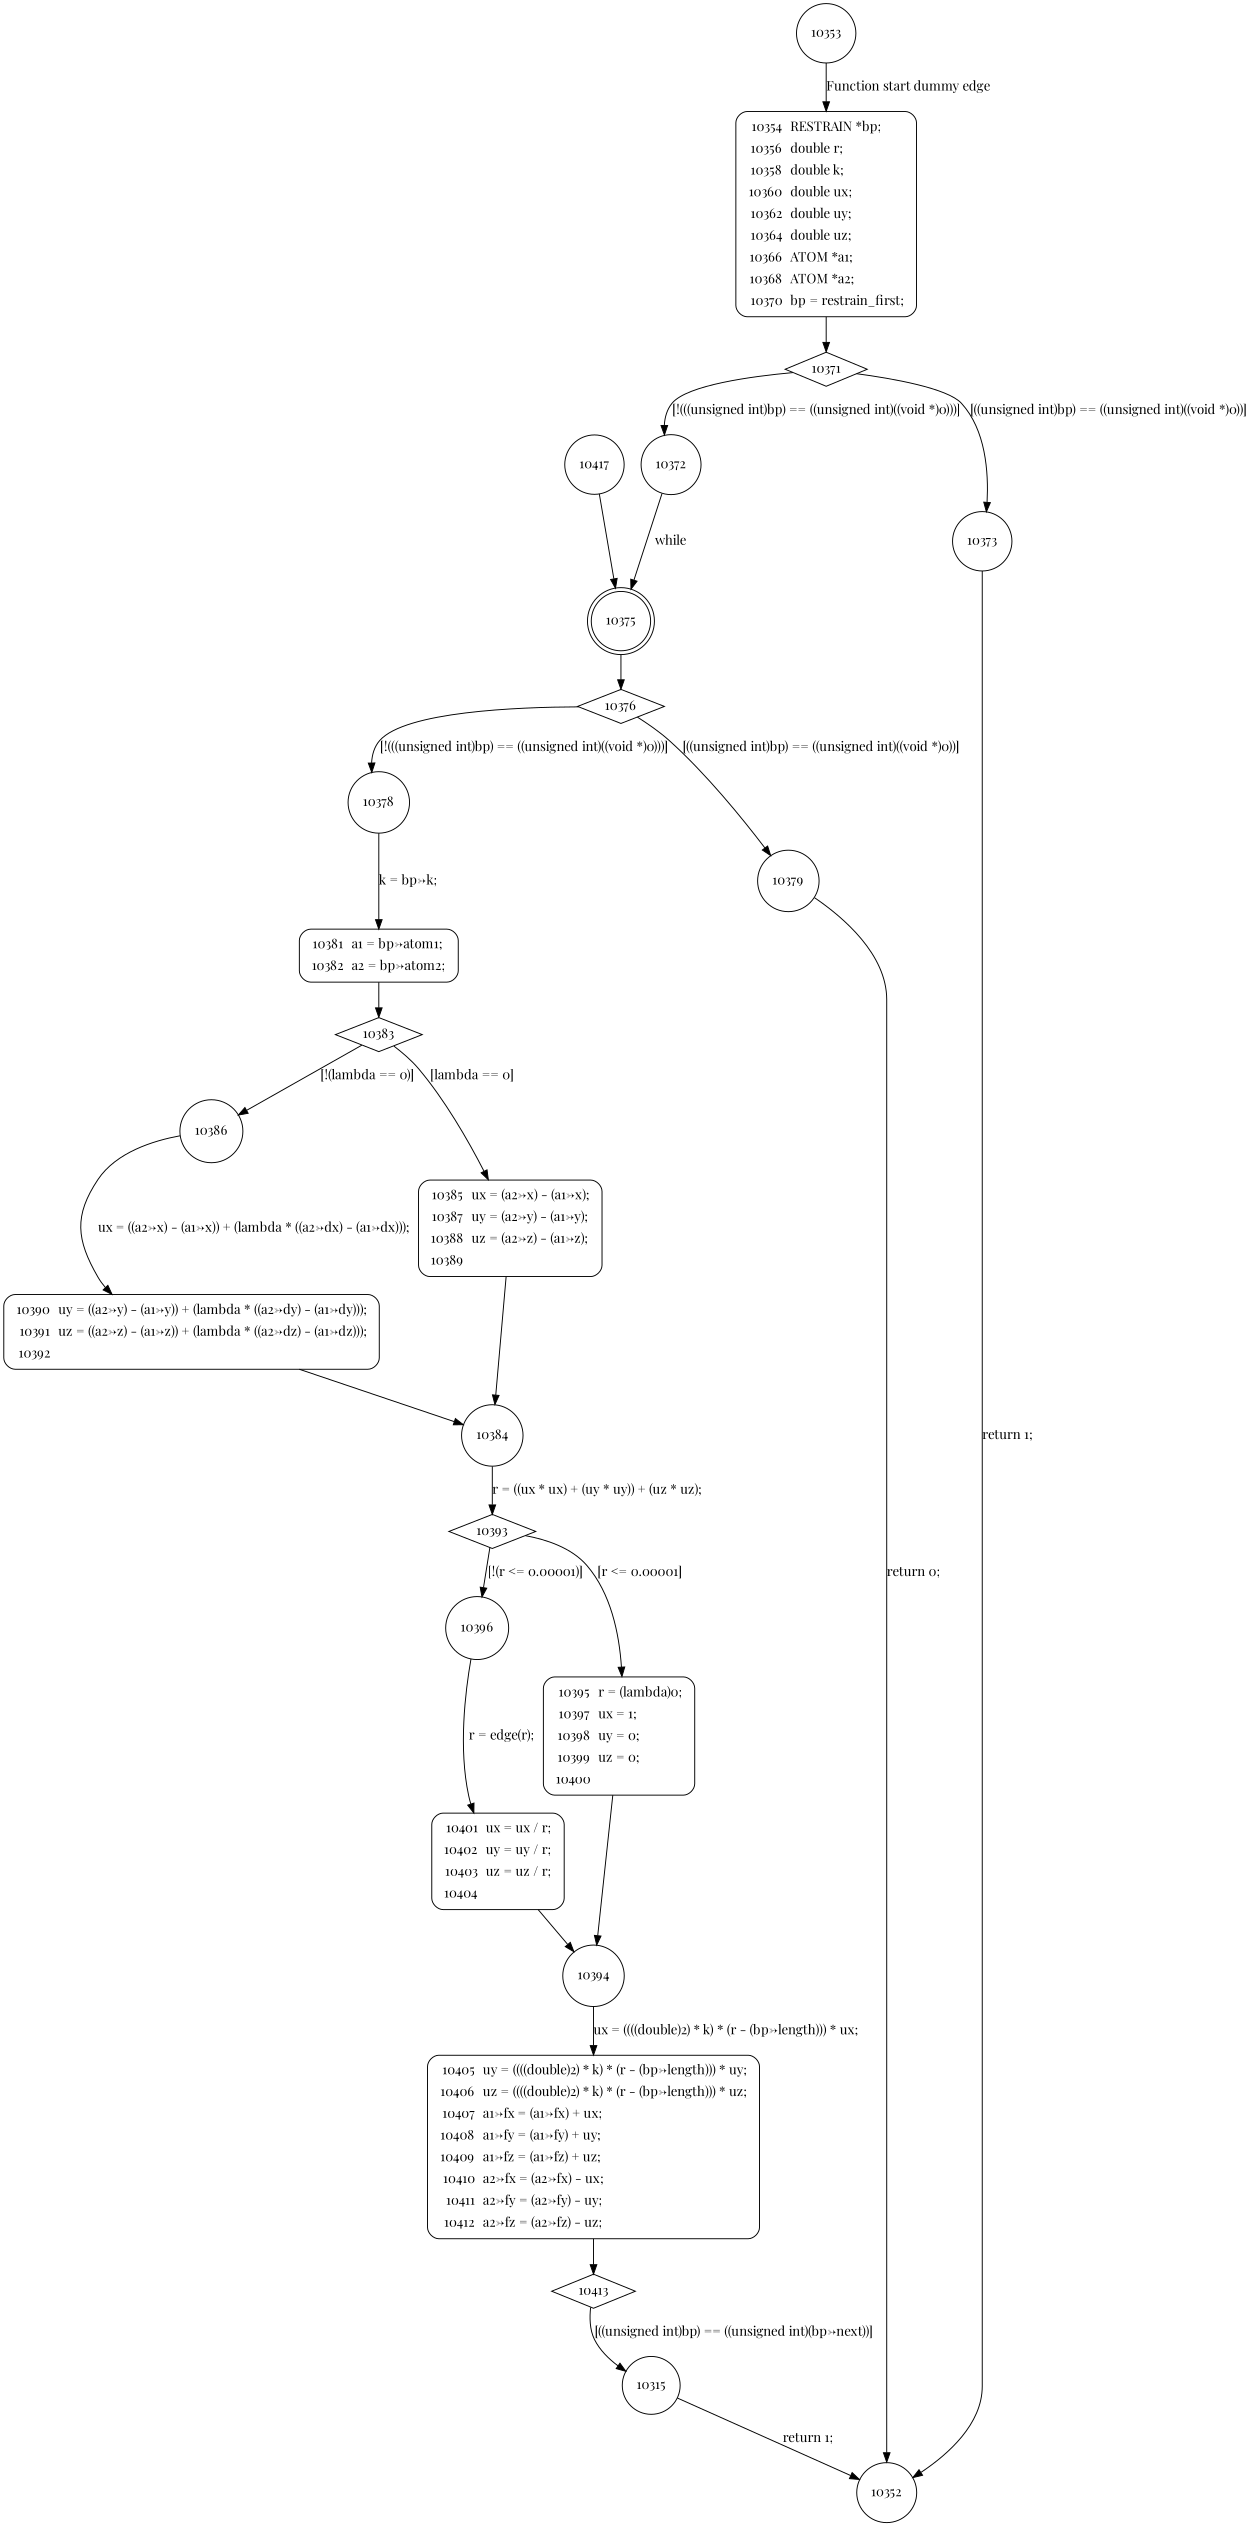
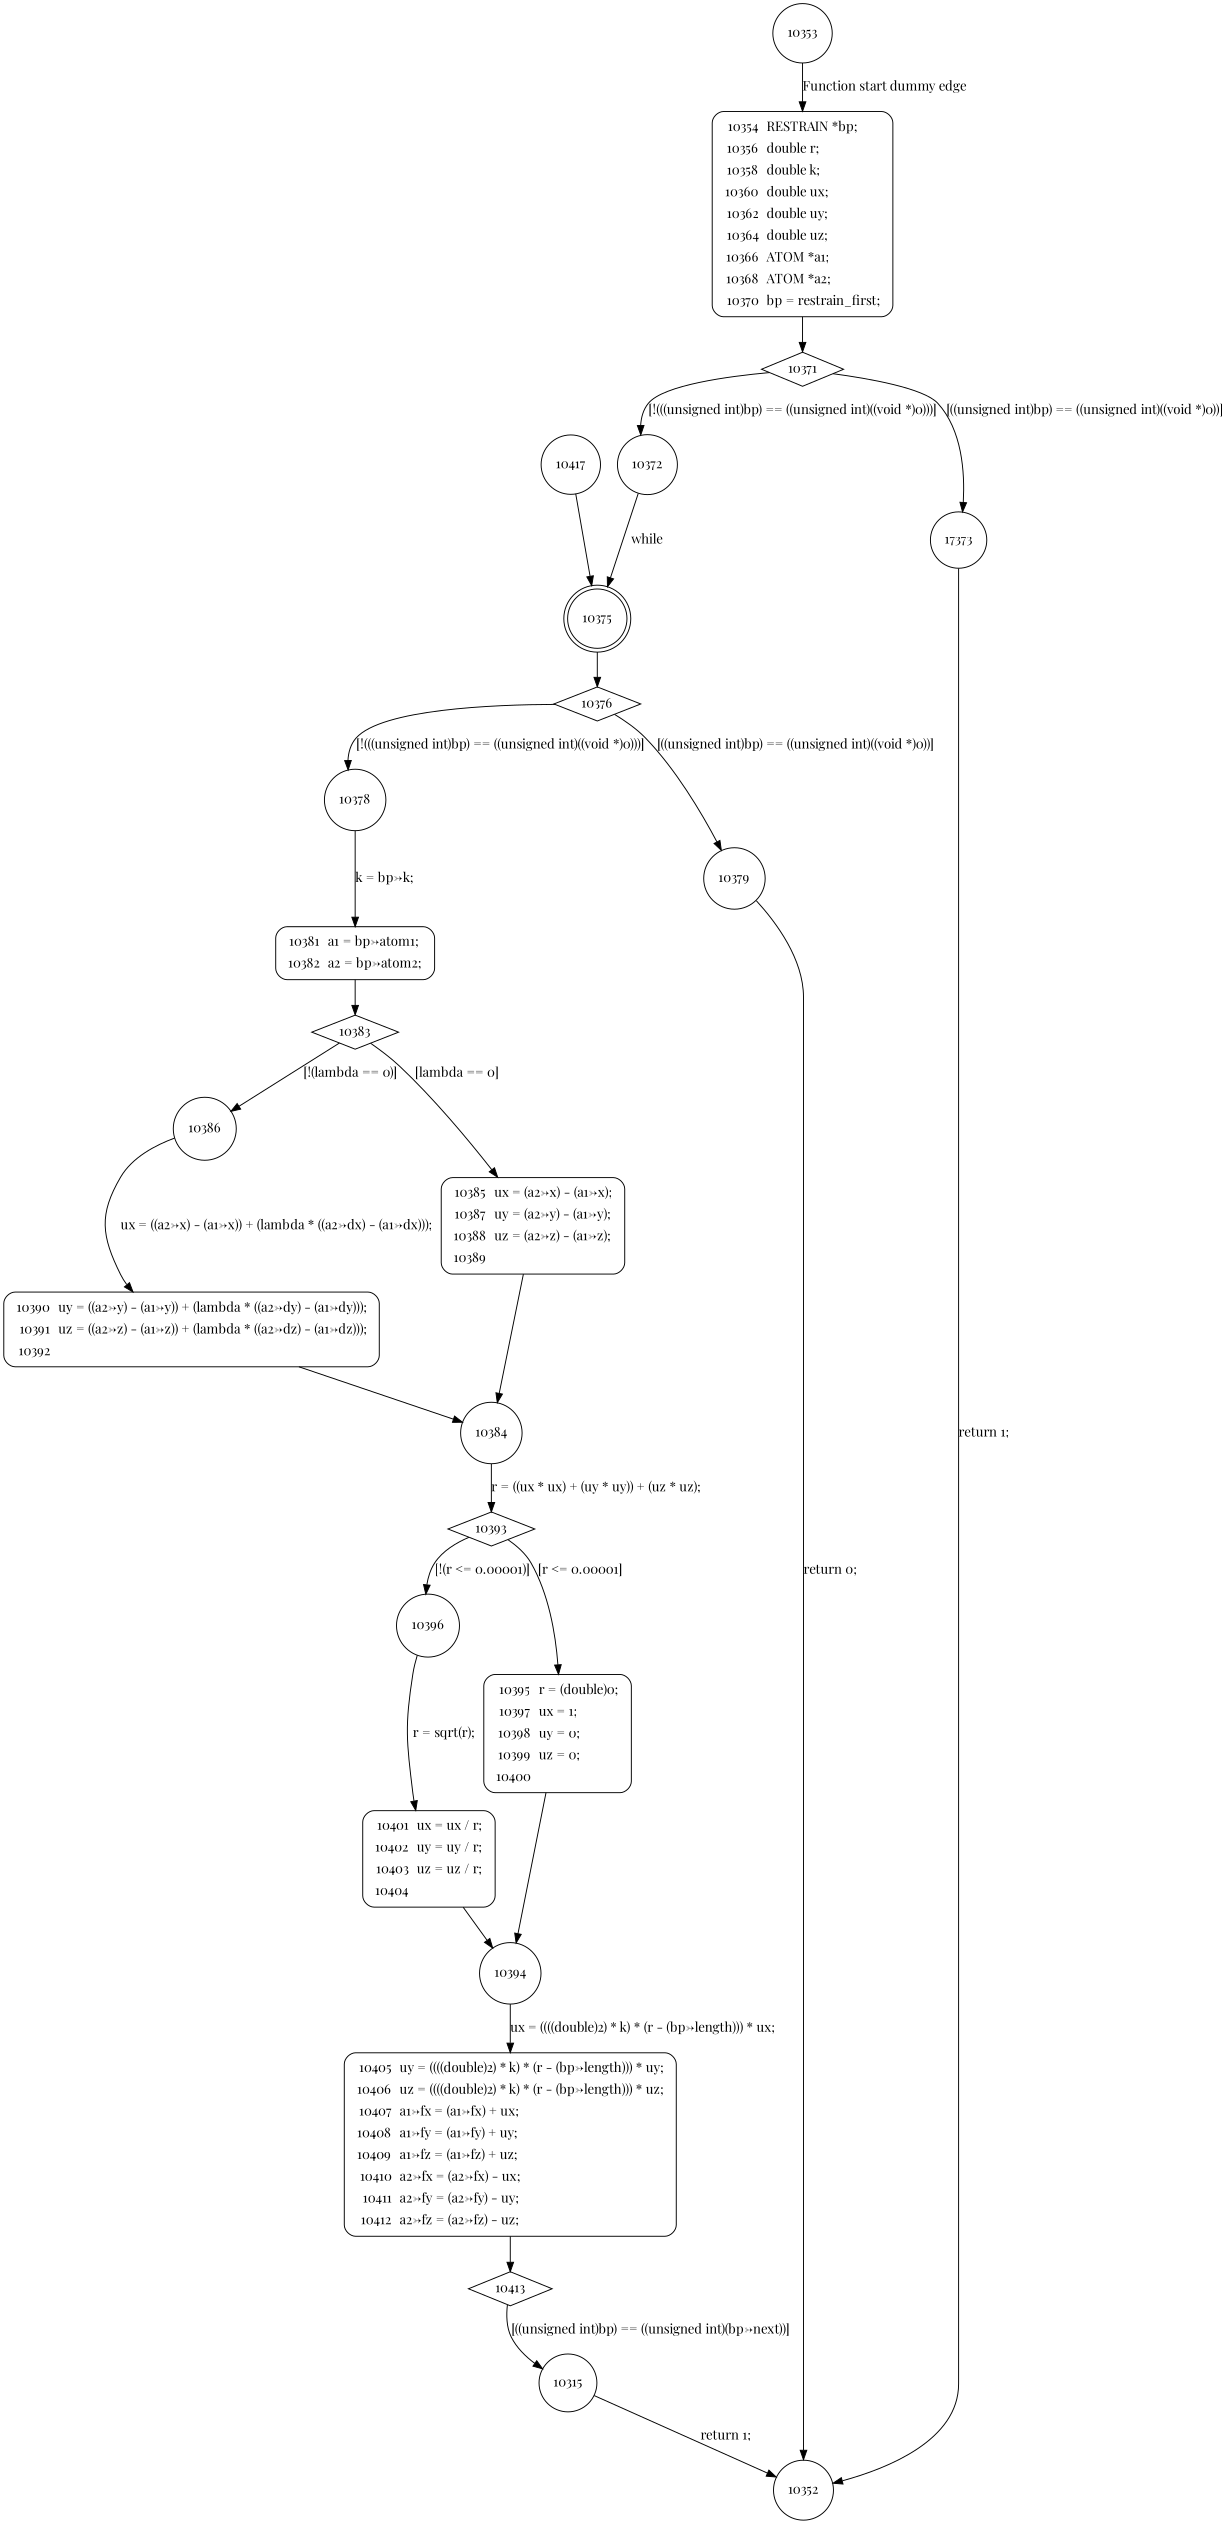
node "10373": label "10373" -> "17373"
node "10395": text "r = (lambda)0;" -> "r = (double)0;"
edge "10396" -> "10401": label "r = edge(r);" -> "r = sqrt(r);"
